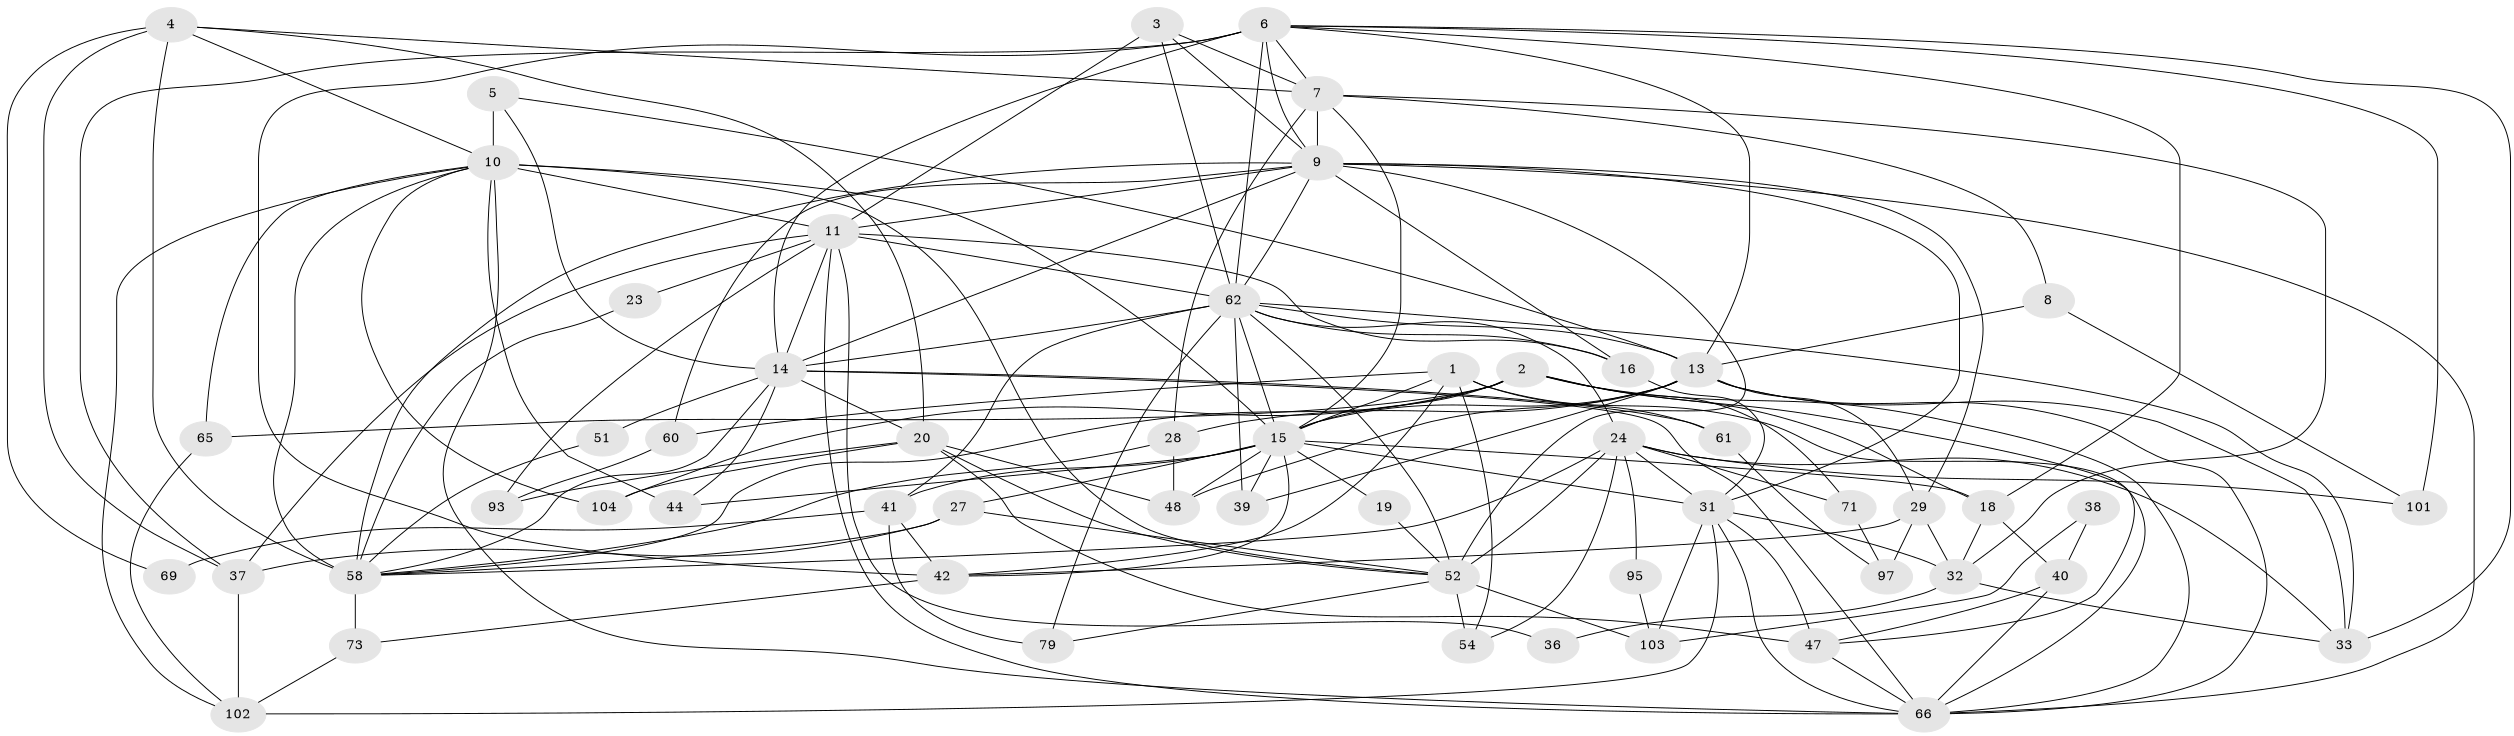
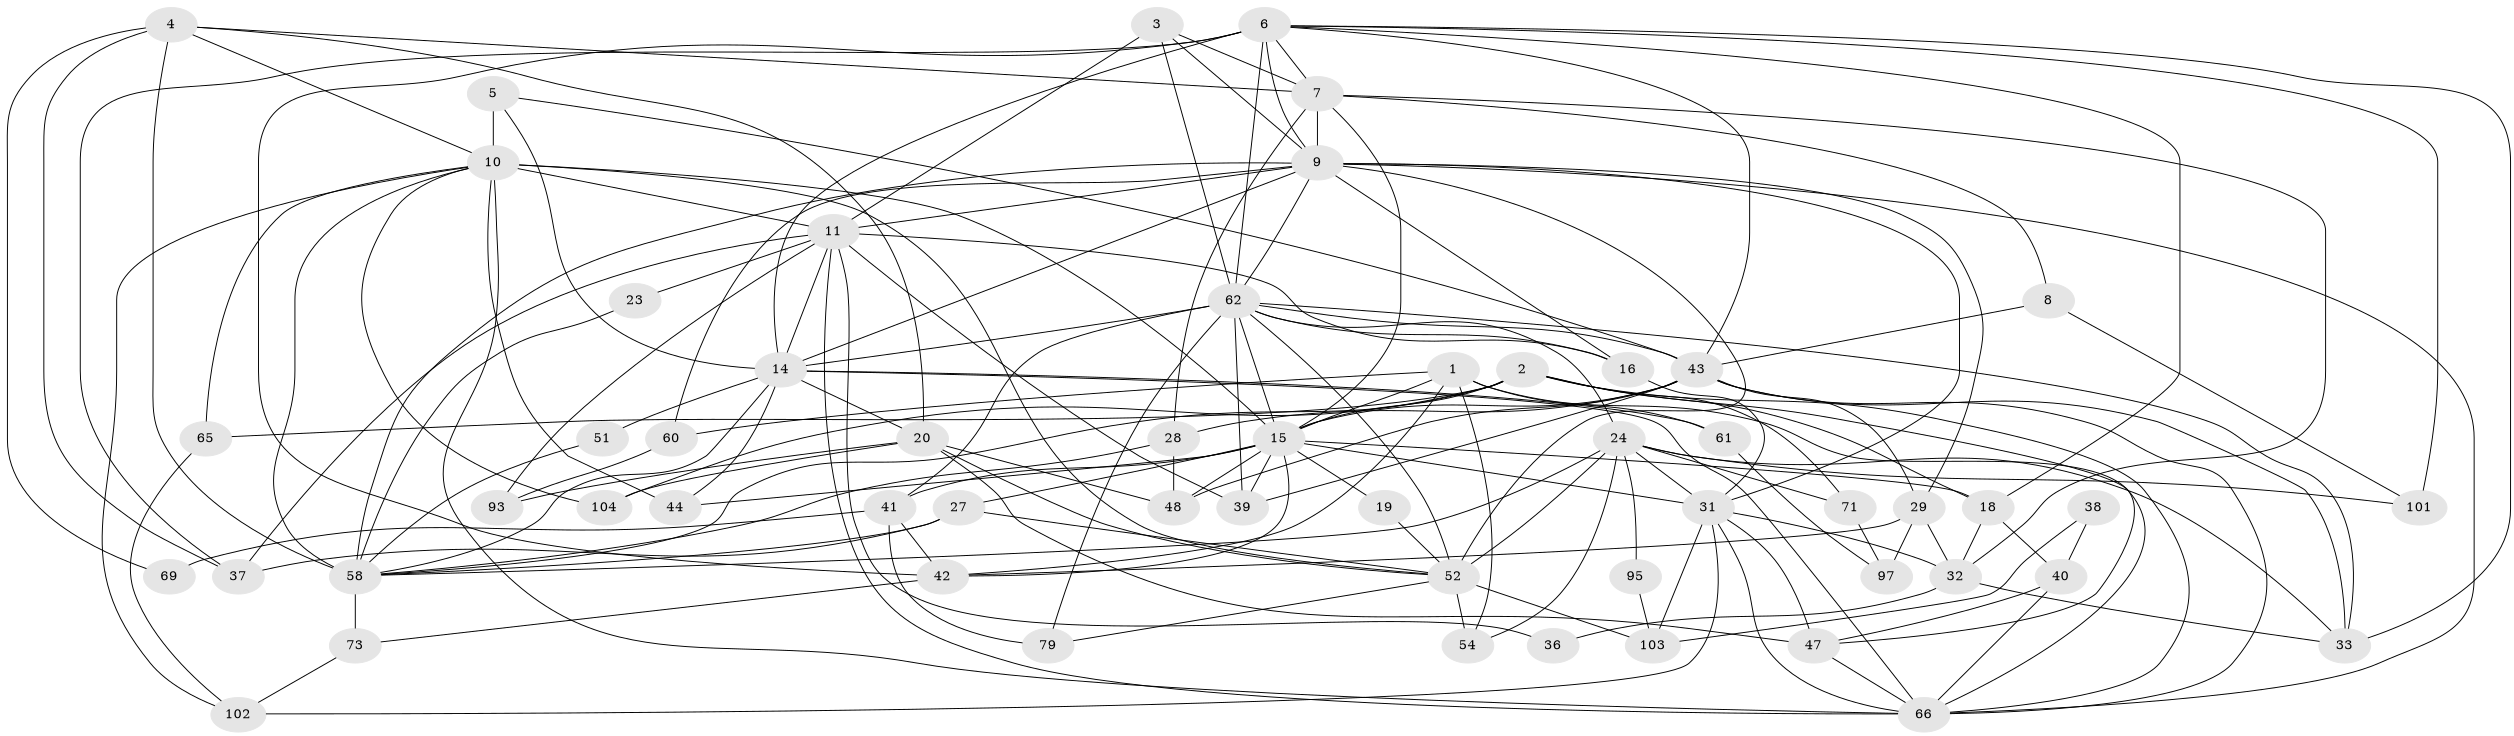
edge "11" -- "62": now "11" -- "39"
node "13": label "13" -> "43"
edge "37" -- "102": removed
